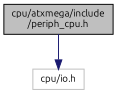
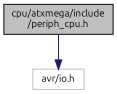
node "cpu/io.h": label "cpu/io.h" -> "avr/io.h"
